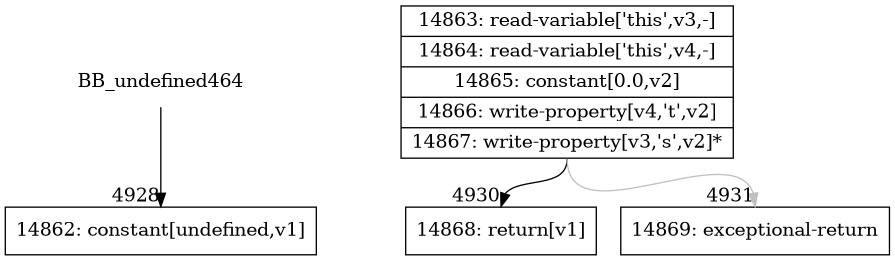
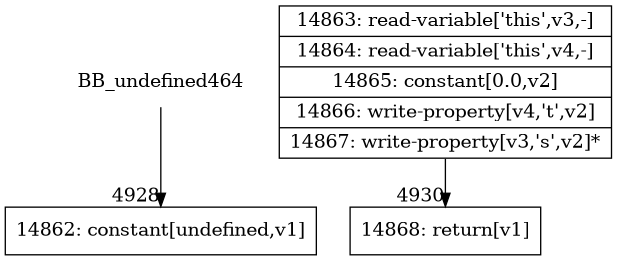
node "14869: exceptional-return": removed
